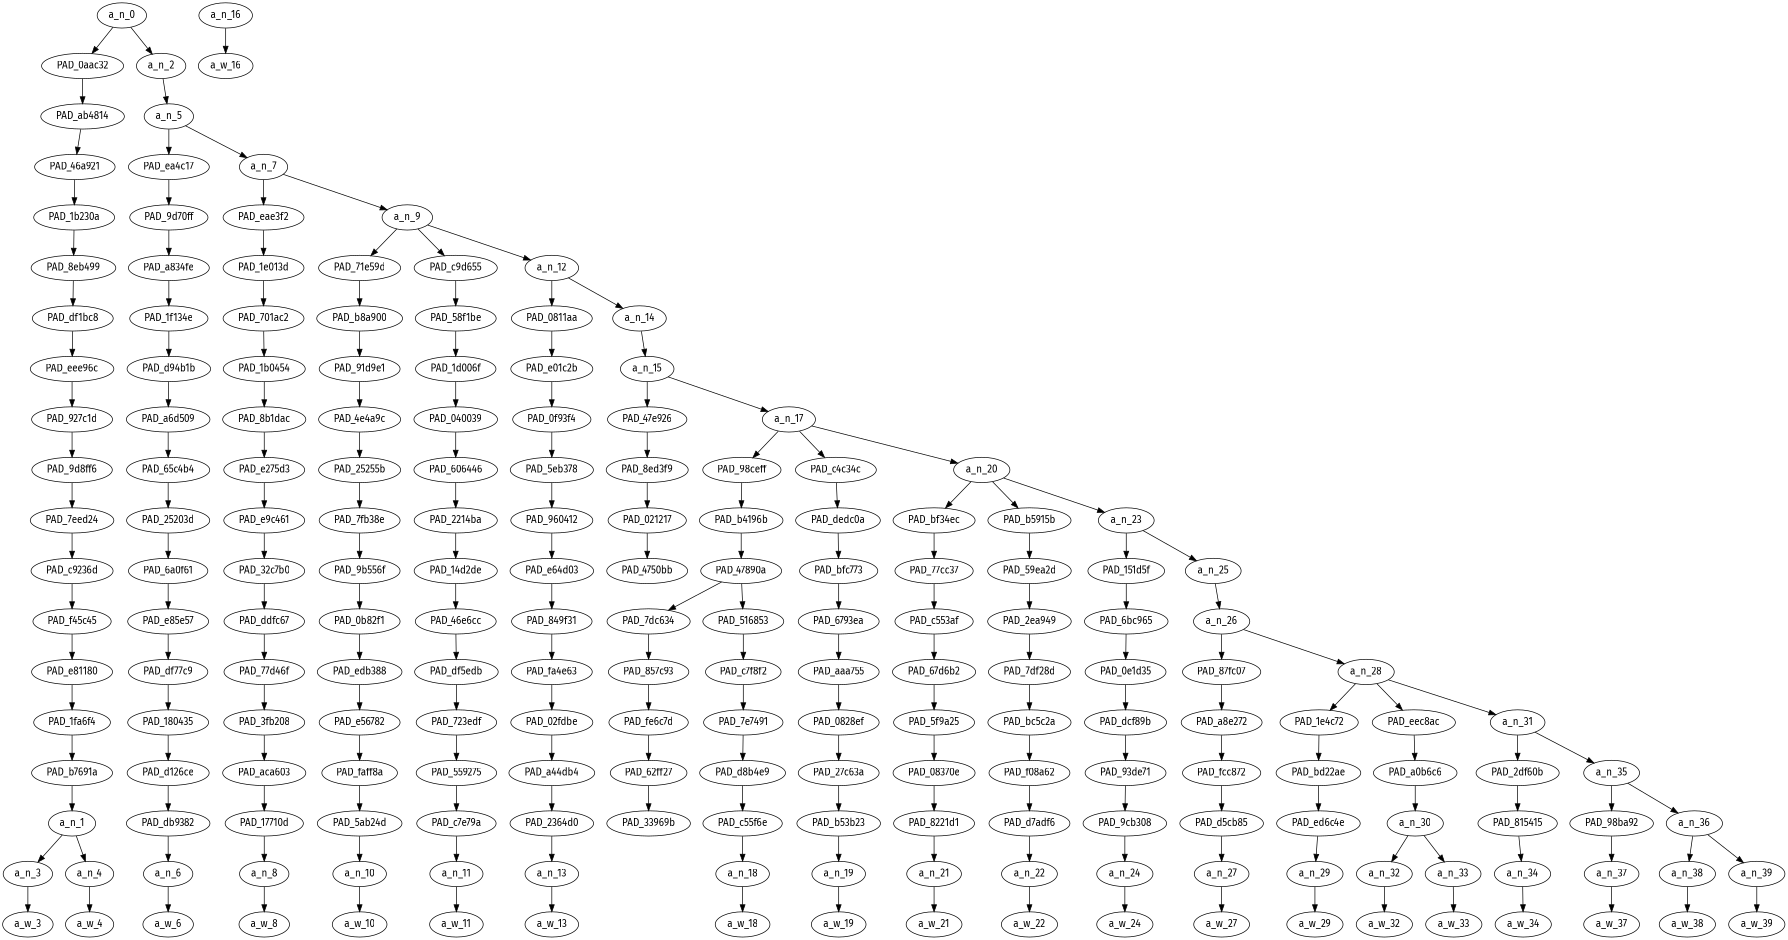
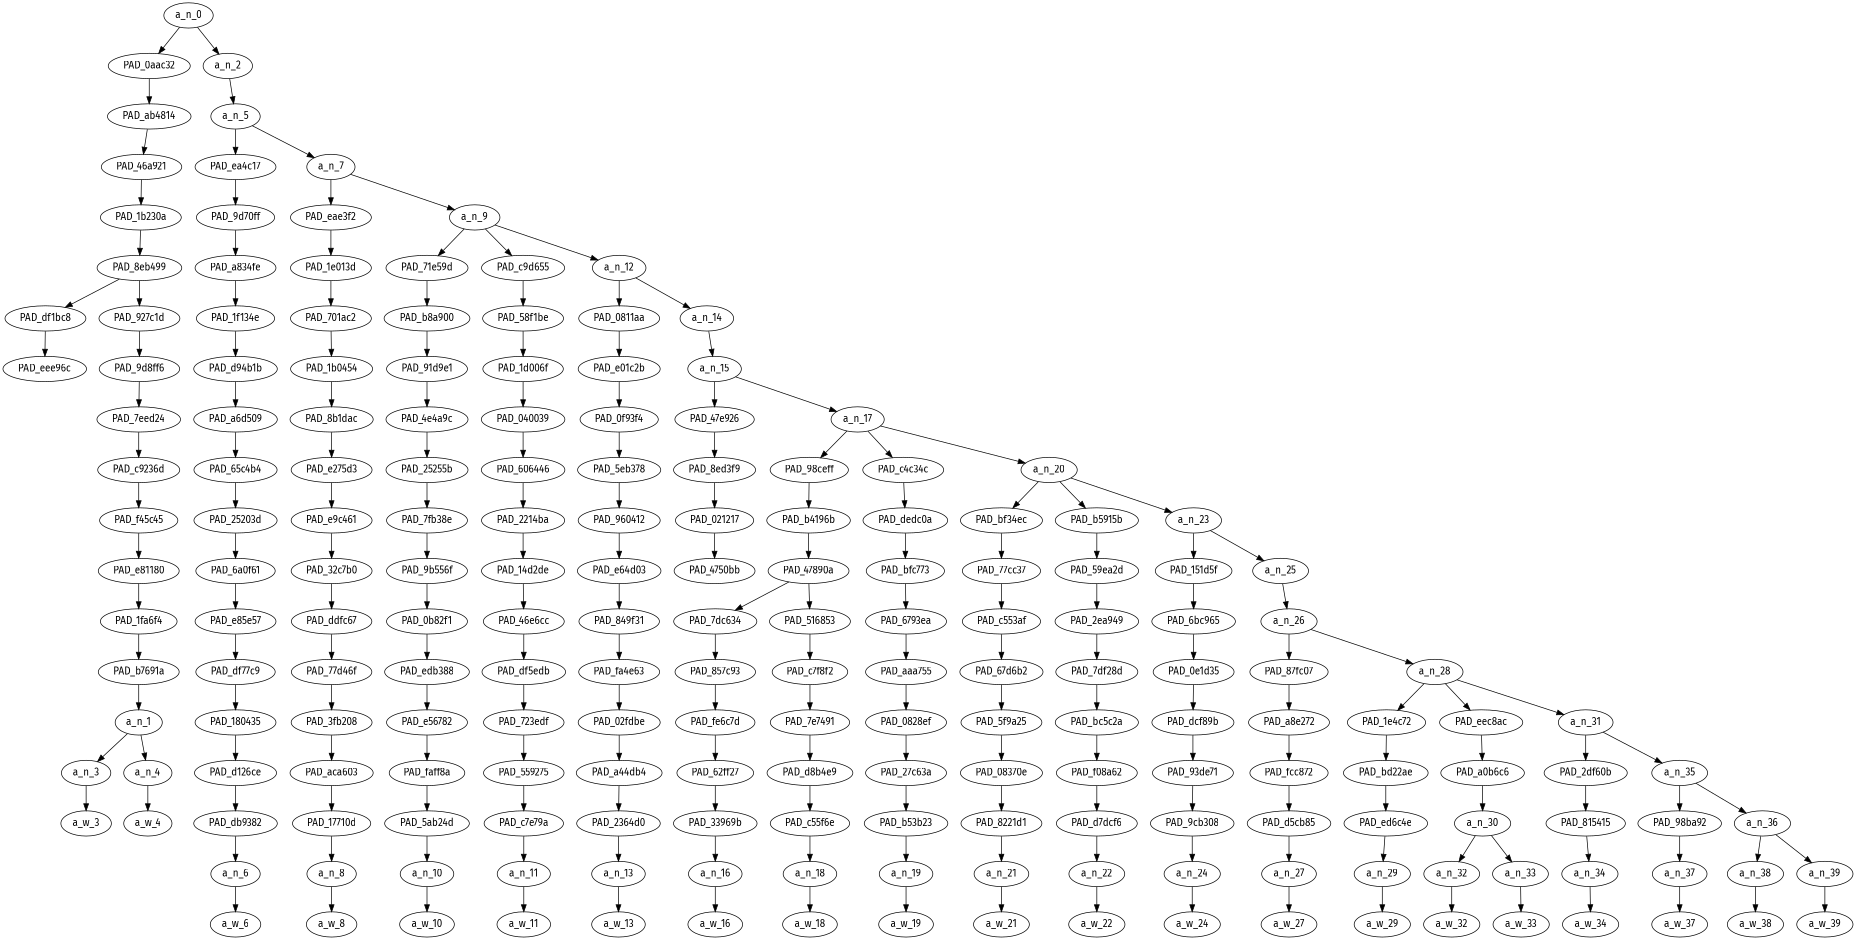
edge "PAD_eee96c" -> "PAD_927c1d": now "PAD_8eb499" -> "PAD_927c1d"
node "PAD_d7adf6": label "PAD_d7adf6" -> "PAD_d7dcf6"
edge "PAD_33969b" -> "a_n_16": added
